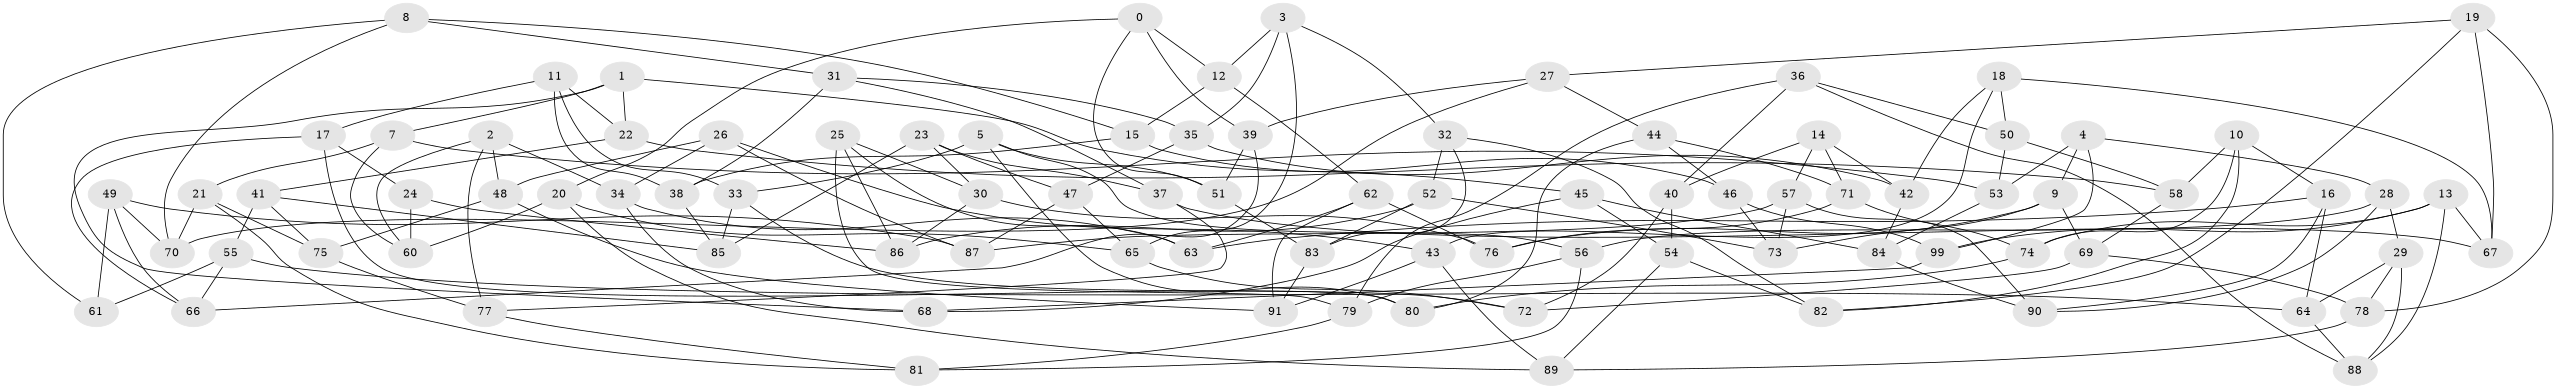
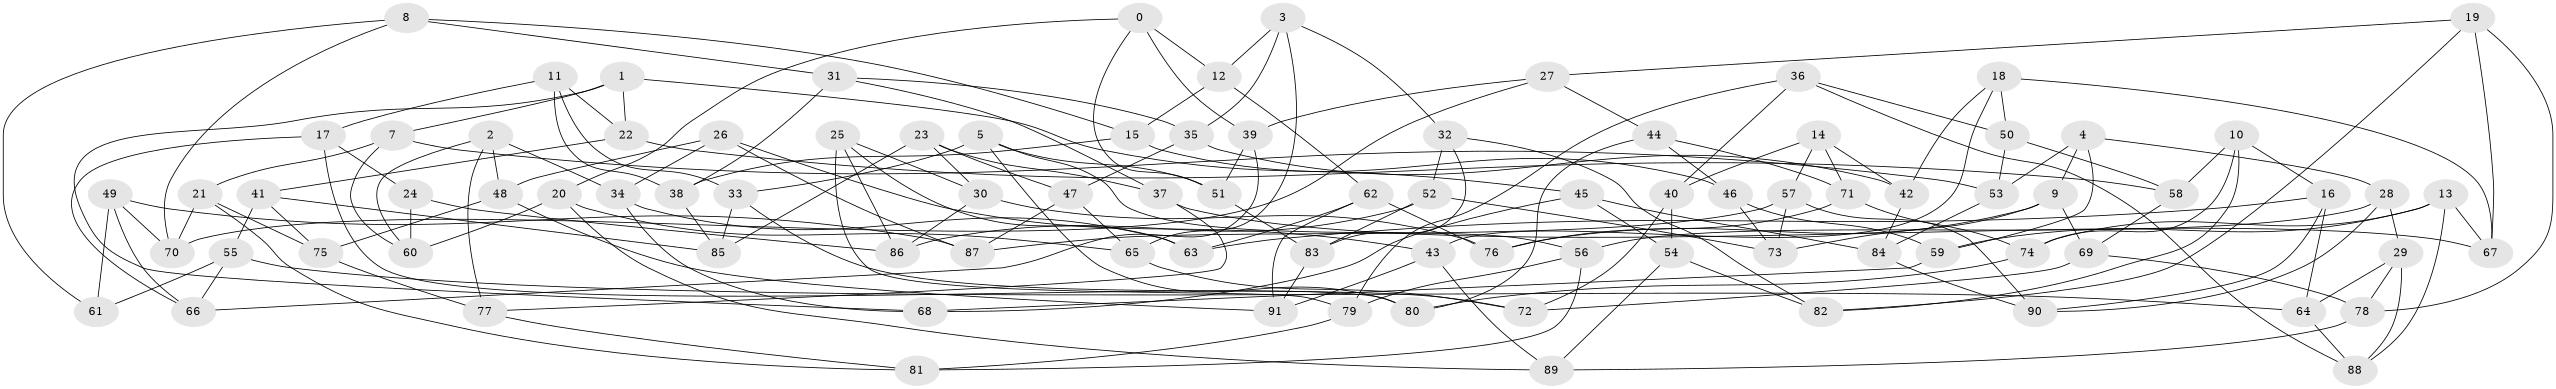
node "99": label "99" -> "59"
